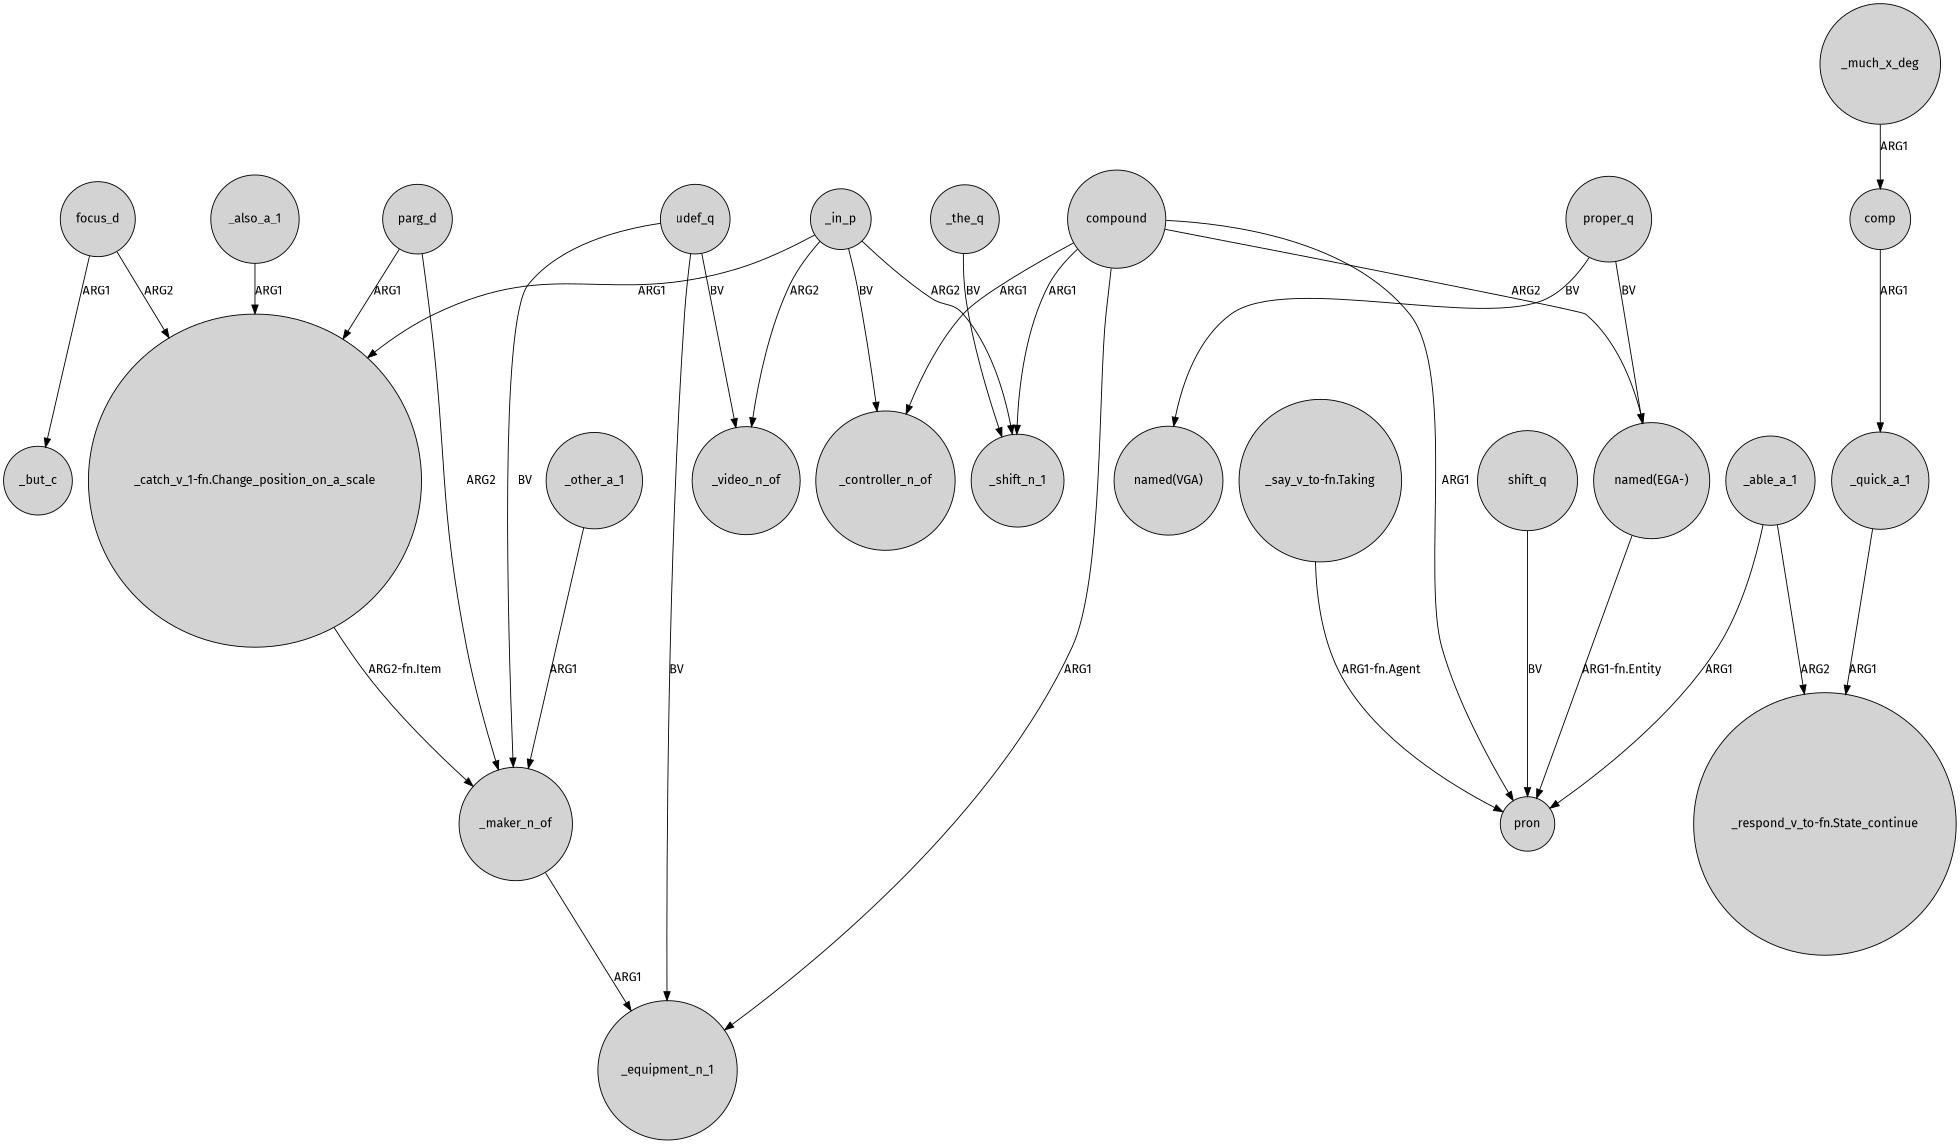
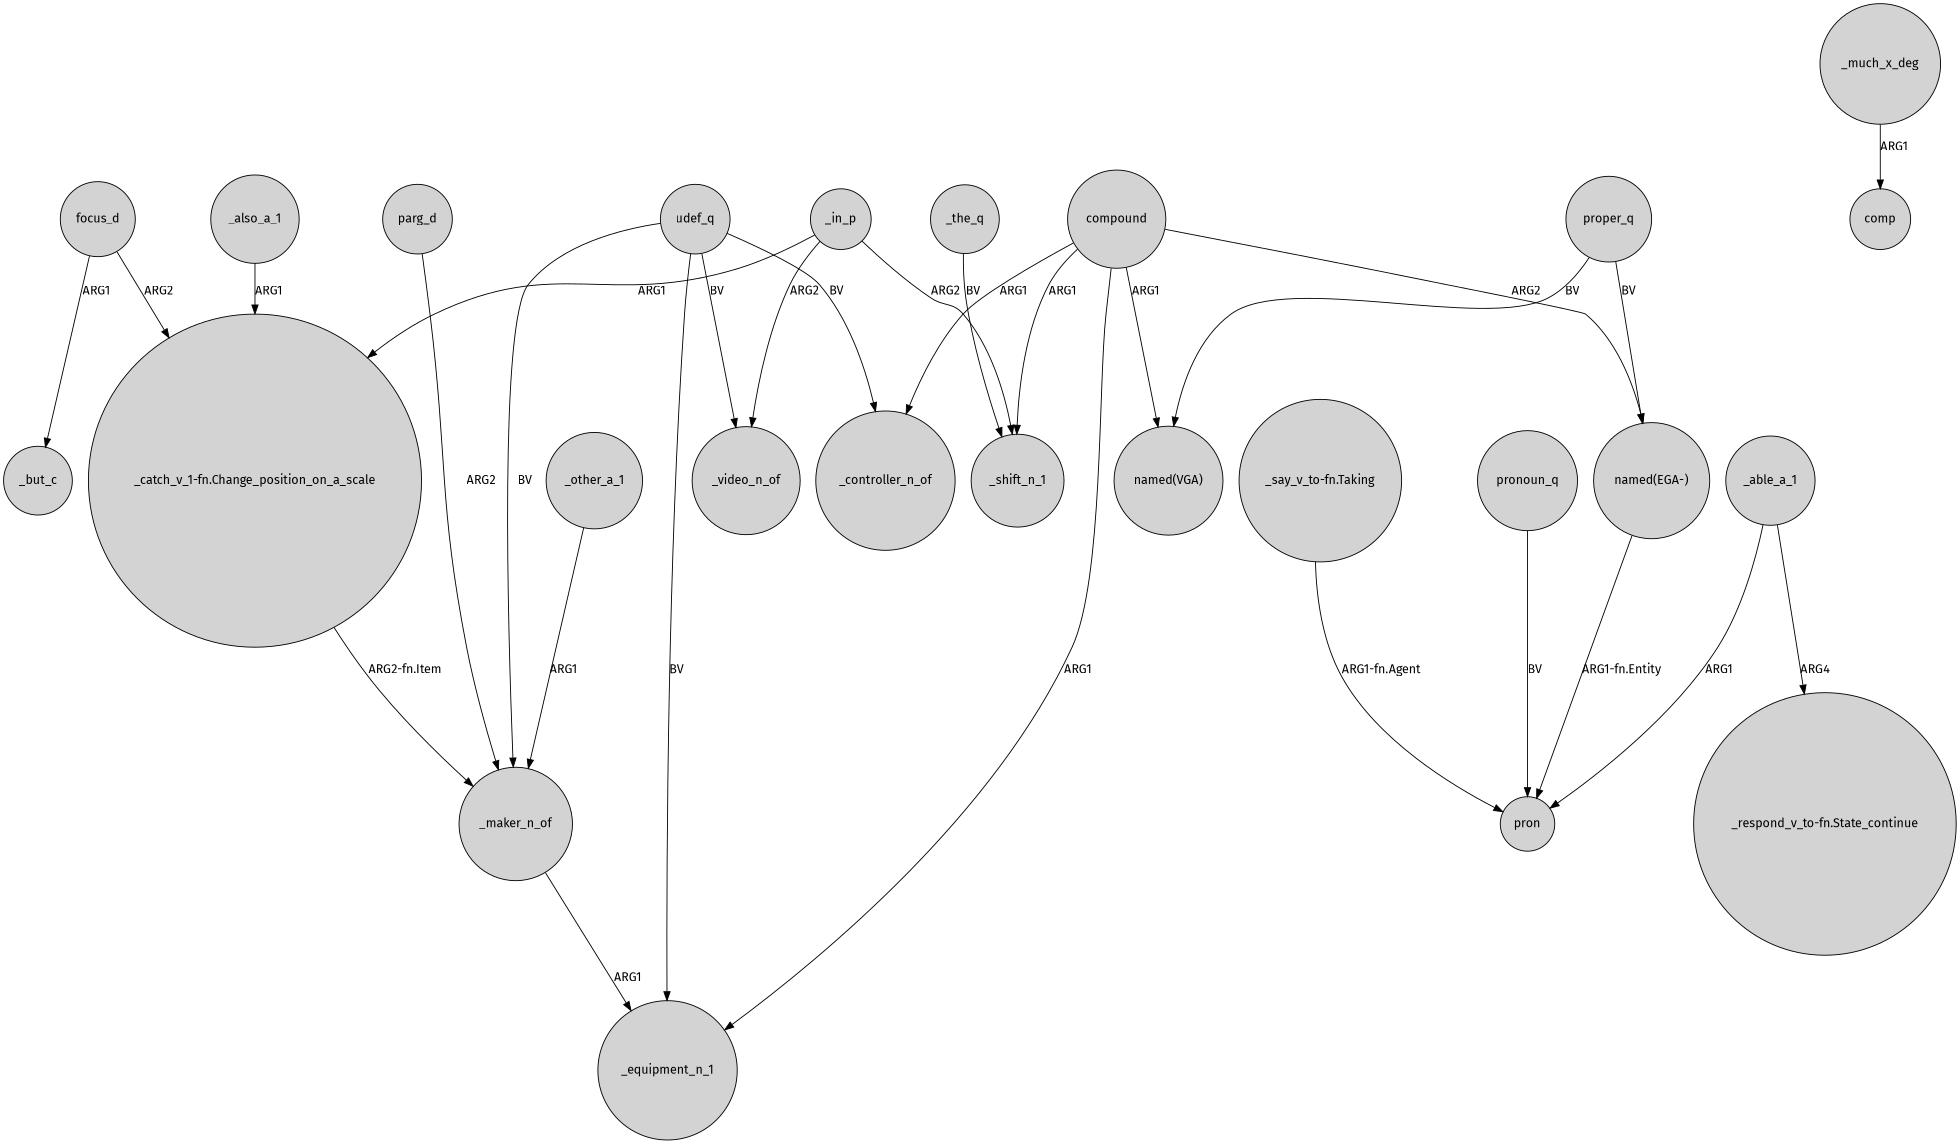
edge "parg_d" -> "_catch_v_1-fn.Change_position_on_a_scale": removed, label "ARG1"
edge "_in_p" -> "_controller_n_of": now "udef_q" -> "_controller_n_of"
edge "compound" -> "pron": now "compound" -> "named(VGA)"
node "shift_q": label "shift_q" -> "pronoun_q"
node "_quick_a_1": removed
edge "_able_a_1" -> "_respond_v_to-fn.State_continue": label "ARG2" -> "ARG4"
